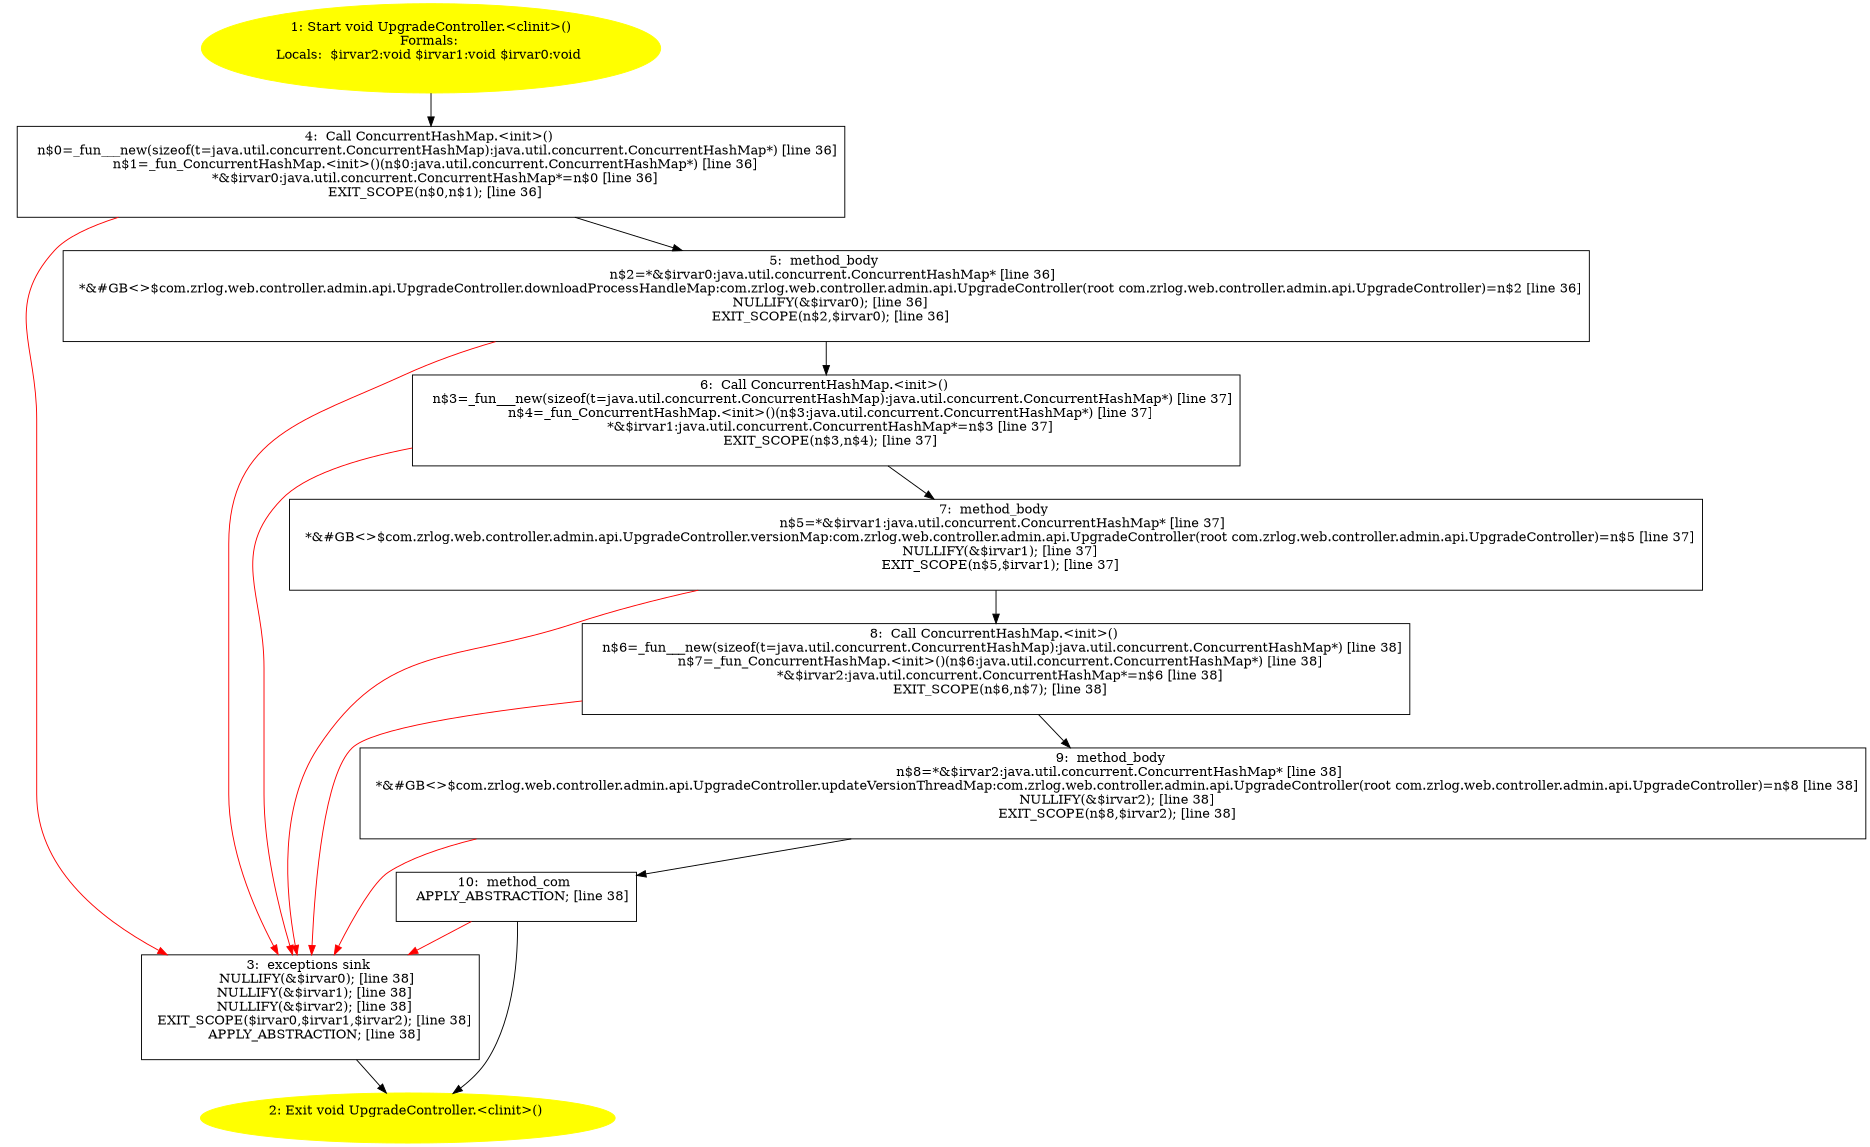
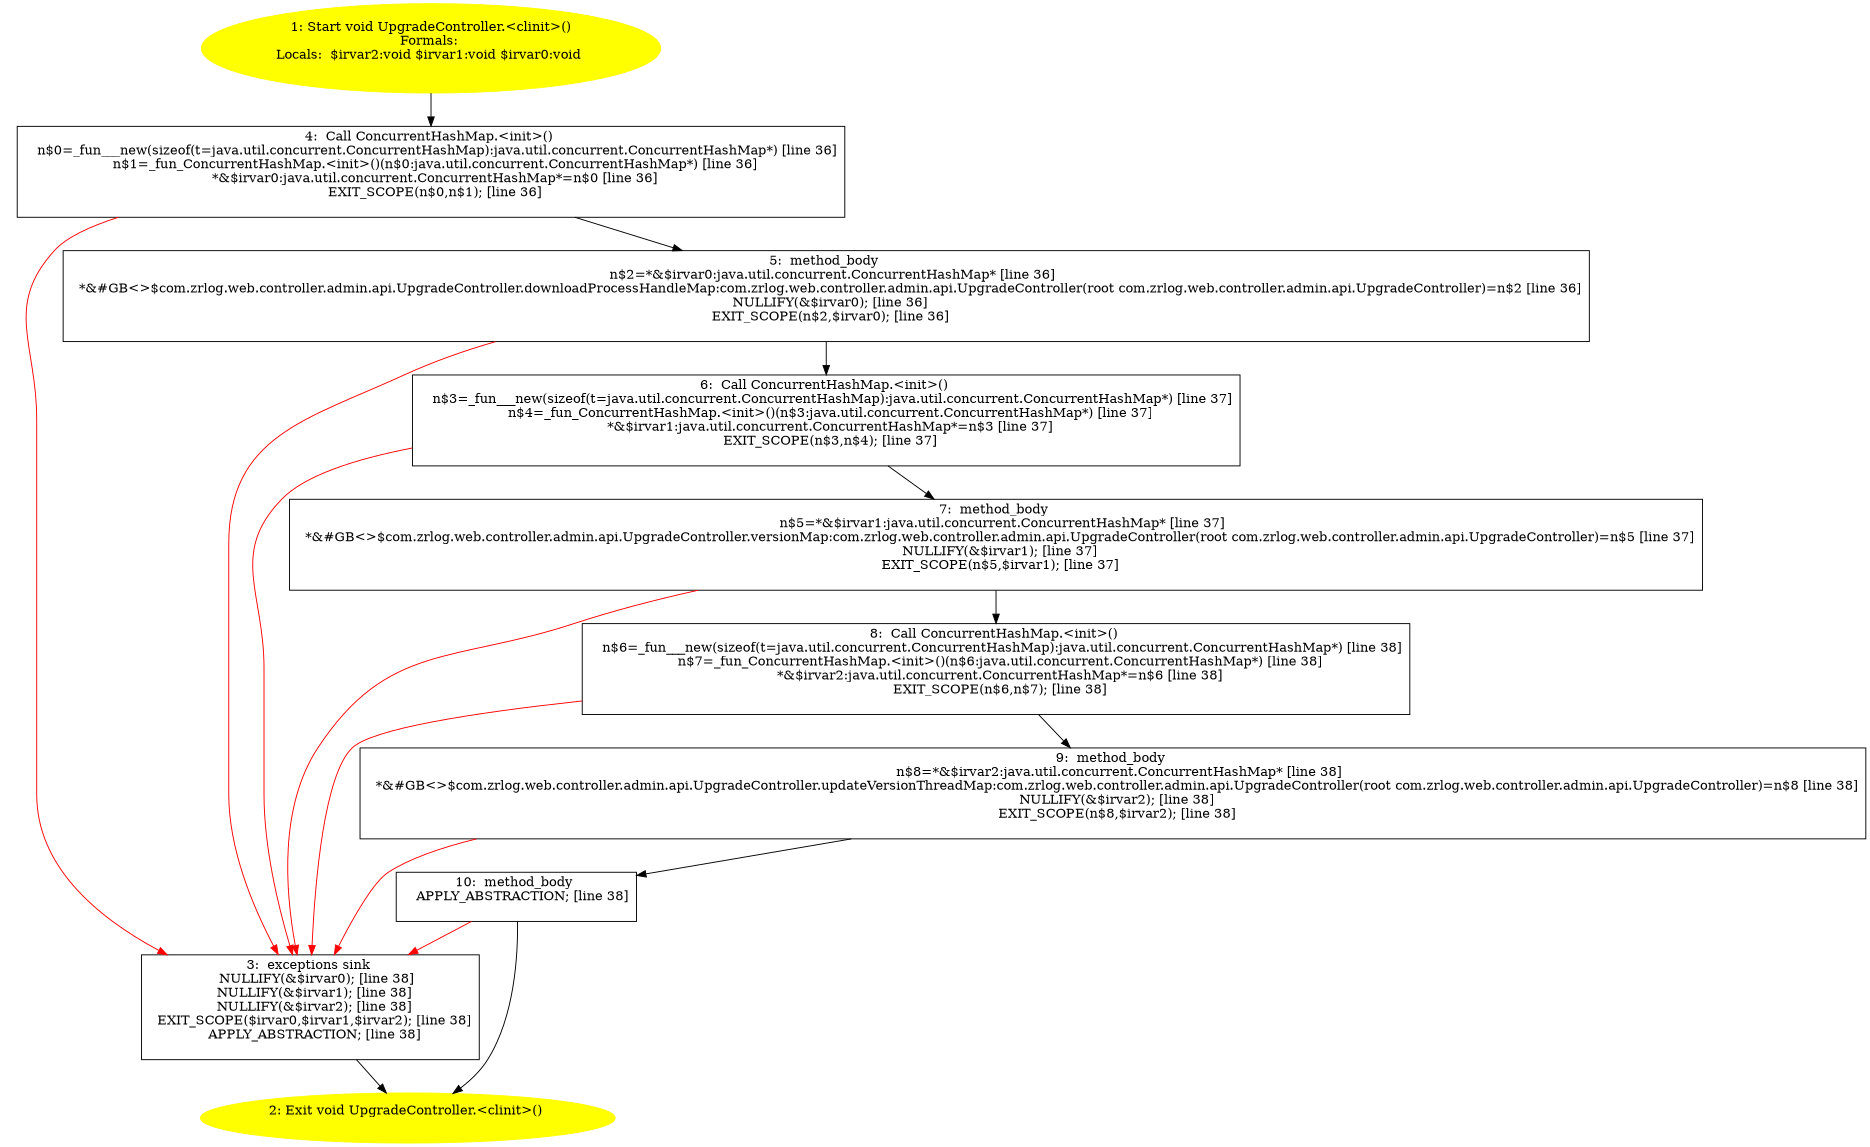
node "10:  method_com APPLY_ABSTRACTION; [line 38]": label "10:  method_com APPLY_ABSTRACTION; [line 38]" -> "10:  method_body APPLY_ABSTRACTION; [line 38]"
